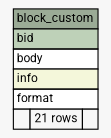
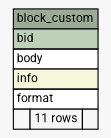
node "block_custom": text "21 rows" -> "11 rows"
